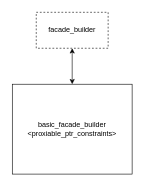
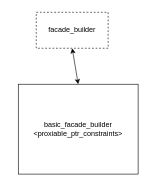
node "basic_facade_builder <proxiable_ptr_constraints>": moved (72, 129) -> (78, 129)
